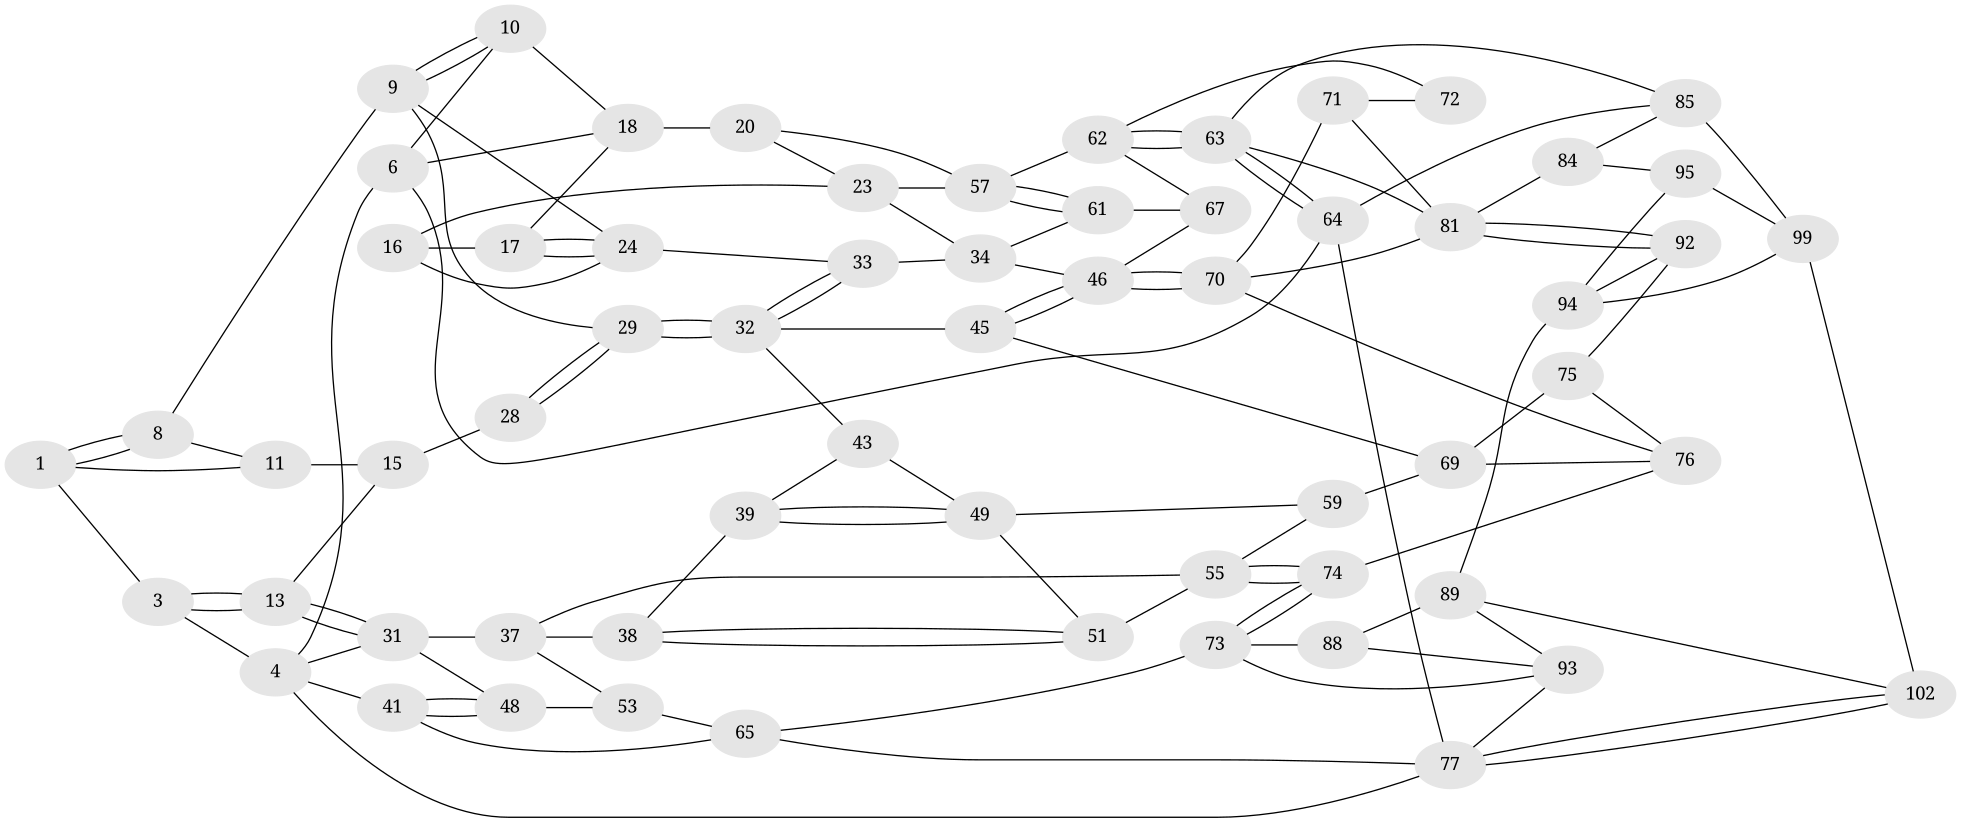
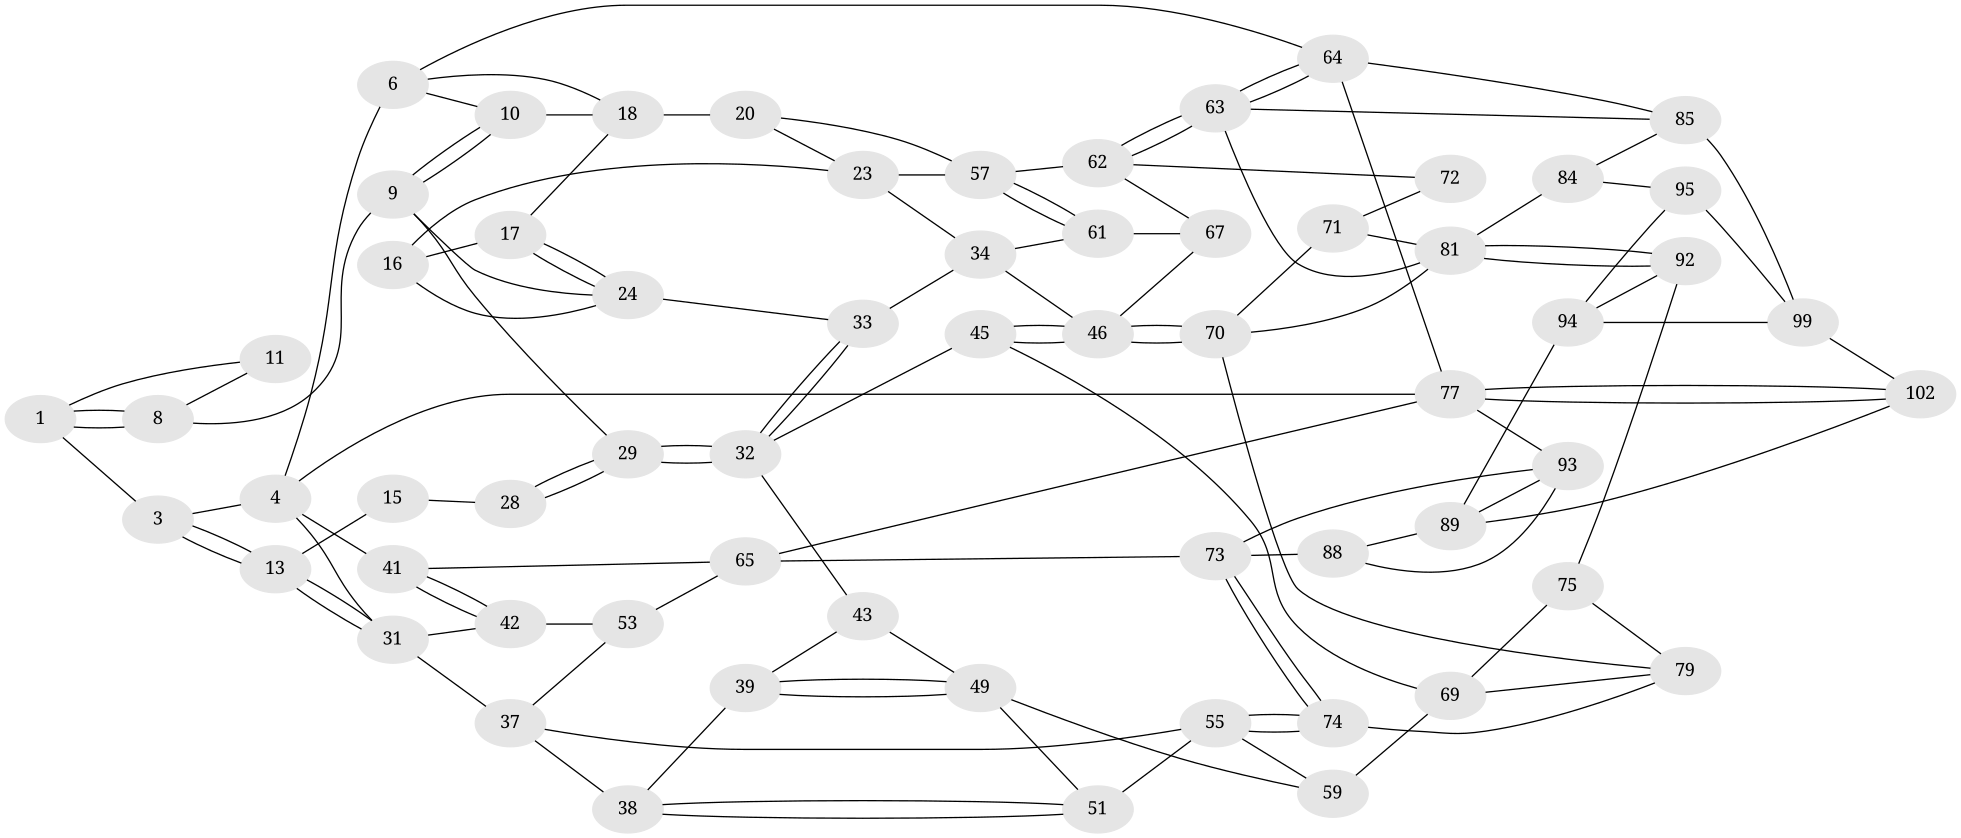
node "76": label "76" -> "79"
edge "11" -- "15": removed
node "48": label "48" -> "42"
